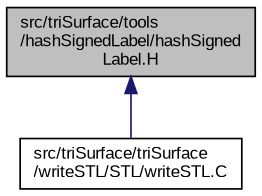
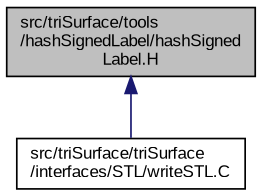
node "src/triSurface/triSurface /writeSTL/STL/writeSTL.C": label "src/triSurface/triSurface /writeSTL/STL/writeSTL.C" -> "src/triSurface/triSurface /interfaces/STL/writeSTL.C"
